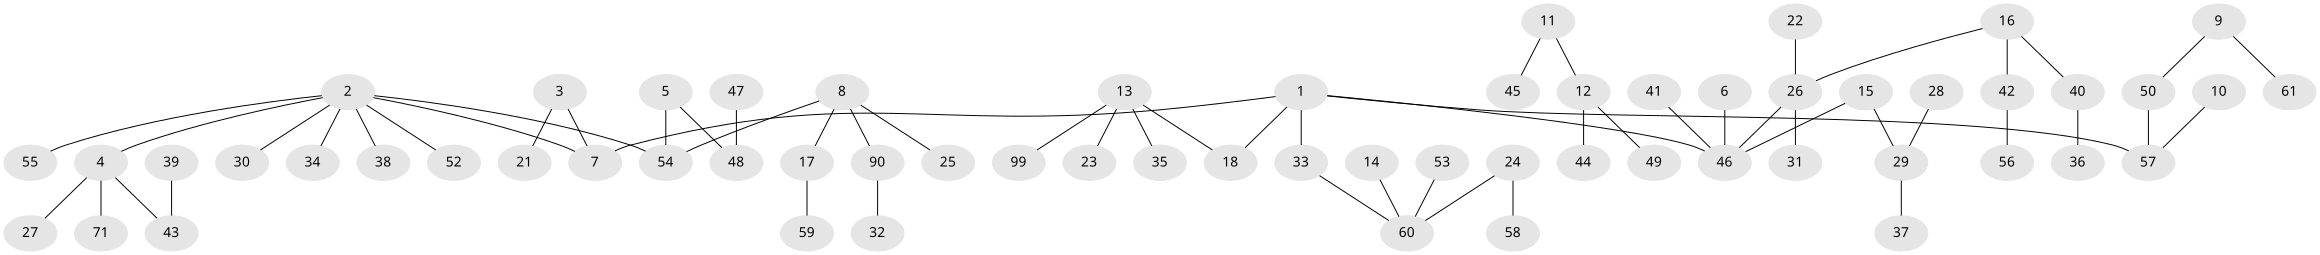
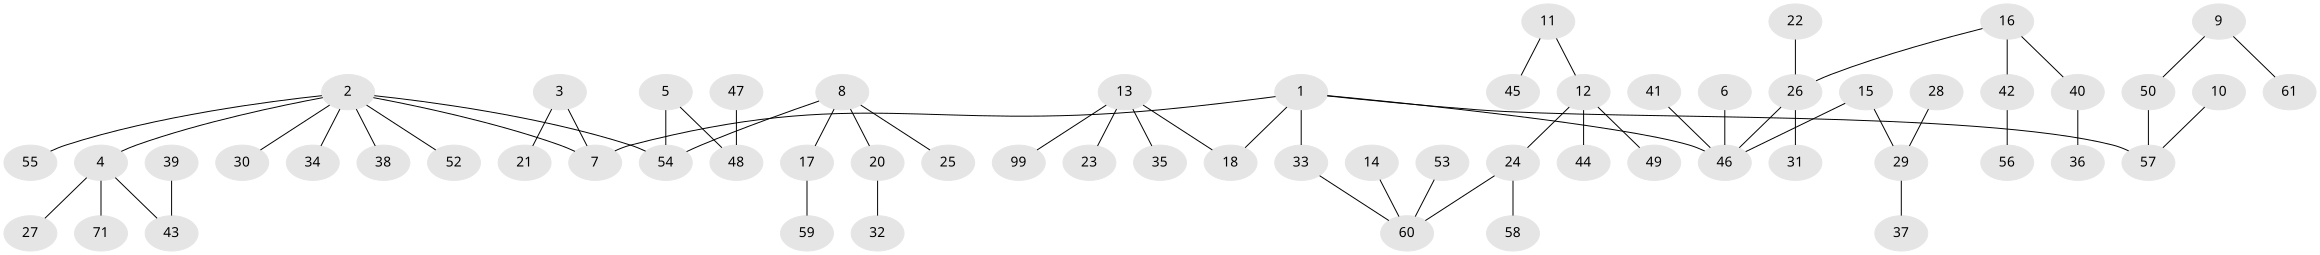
edge "12" -- "24": added
node "90": label "90" -> "20"
